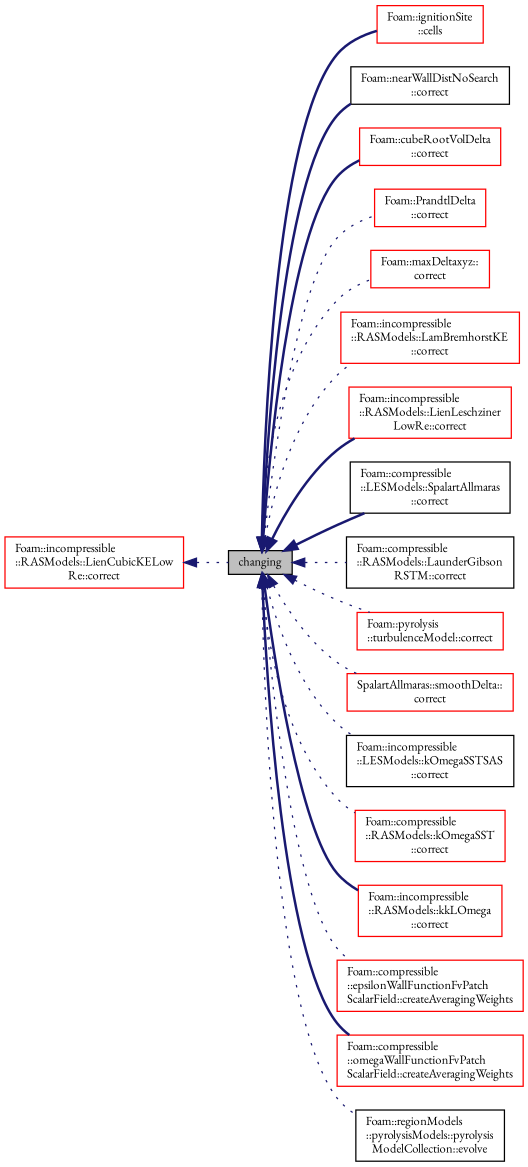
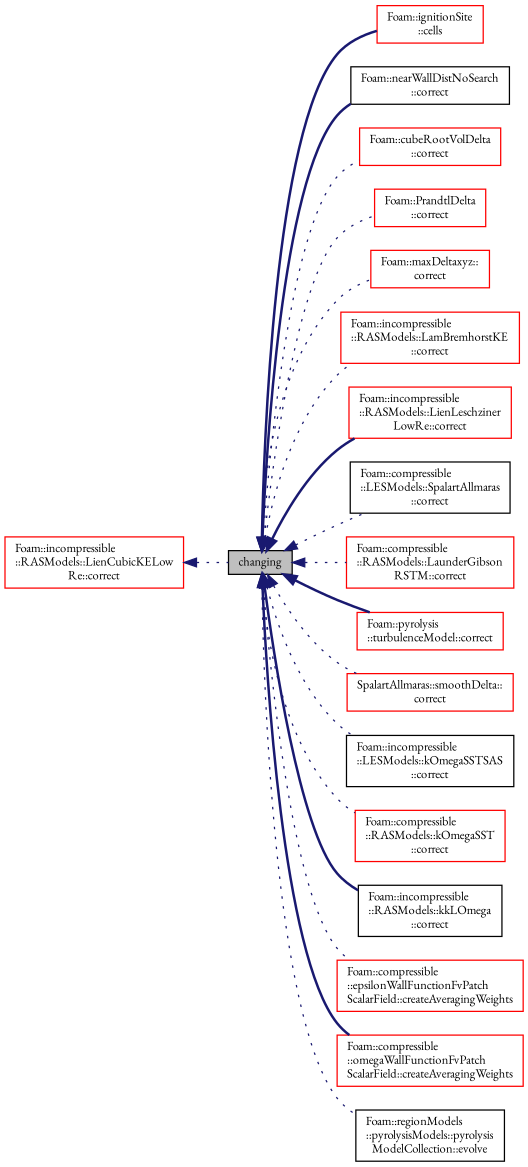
edge "Foam::cubeRootVolDelta ::correct" -> "changing": style bold -> dotted
edge "Foam::compressible ::LESModels::SpalartAllmaras ::correct" -> "changing": style bold -> dotted
node "Foam::compressible ::RASModels::LaunderGibson RSTM::correct": color black -> red
edge "Foam::pyrolysis ::turbulenceModel::correct" -> "changing": style dotted -> bold
node "Foam::incompressible ::RASModels::kkLOmega ::correct": color red -> black
